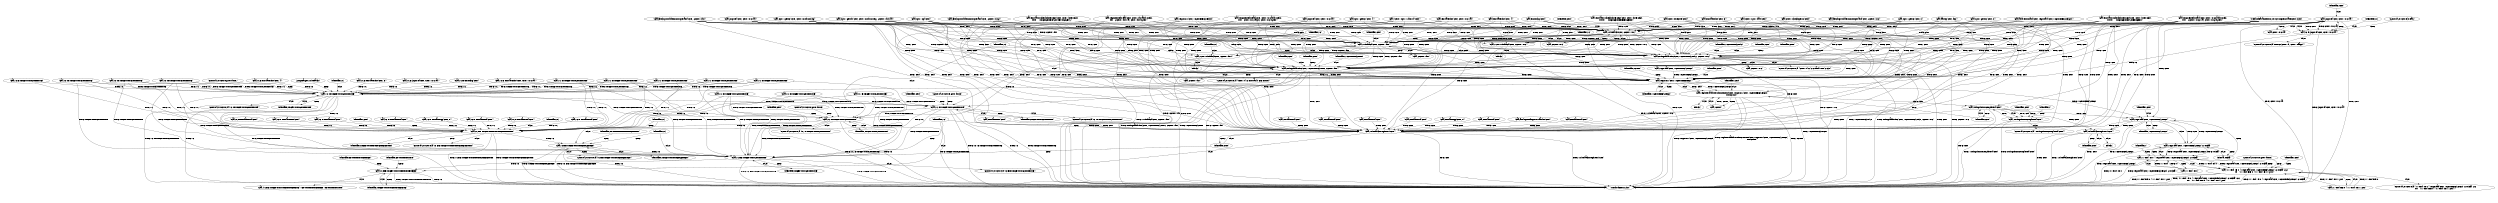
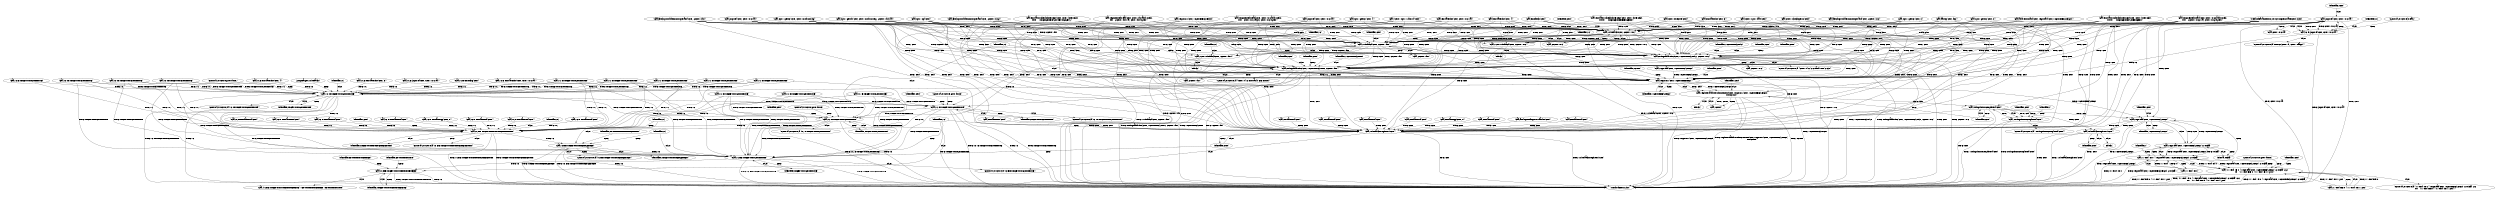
node "(Call,em_xchg(ctxt))": label "(Call,em_xchg(ctxt))" -> "(Call,em_fetch(ctxt))"
edge "(Call,writeback(ctxt, &ctxt->src))" -> "(Call,string_addr_inc(ctxt, VCPU_REGS_RDI, &ctxt->dst))": label "AST: ctxt" -> "DDG: ctxt"
